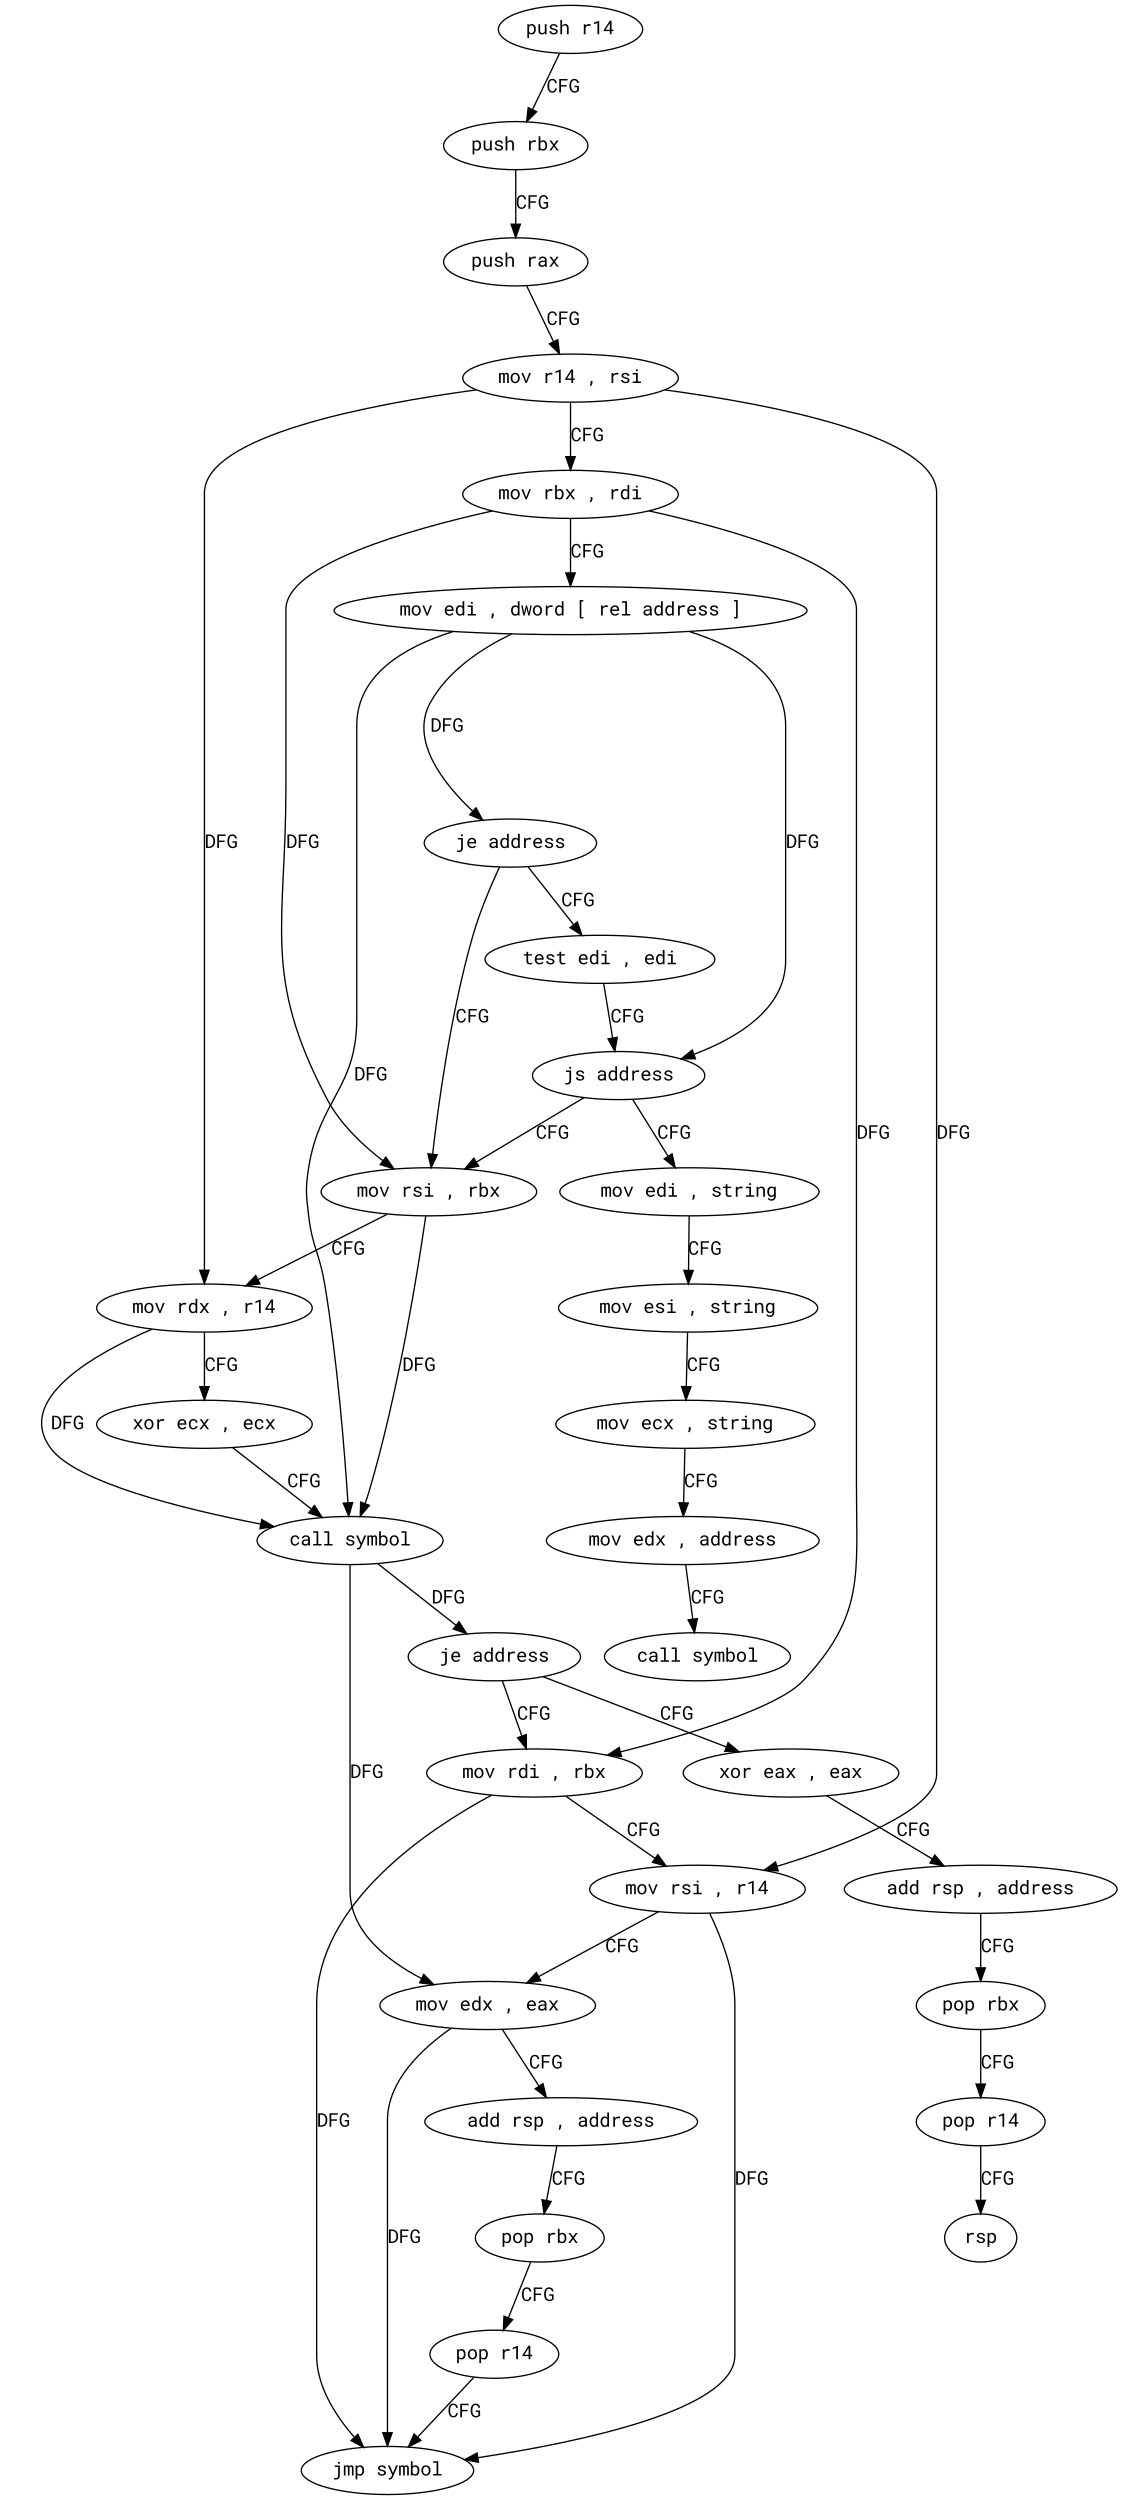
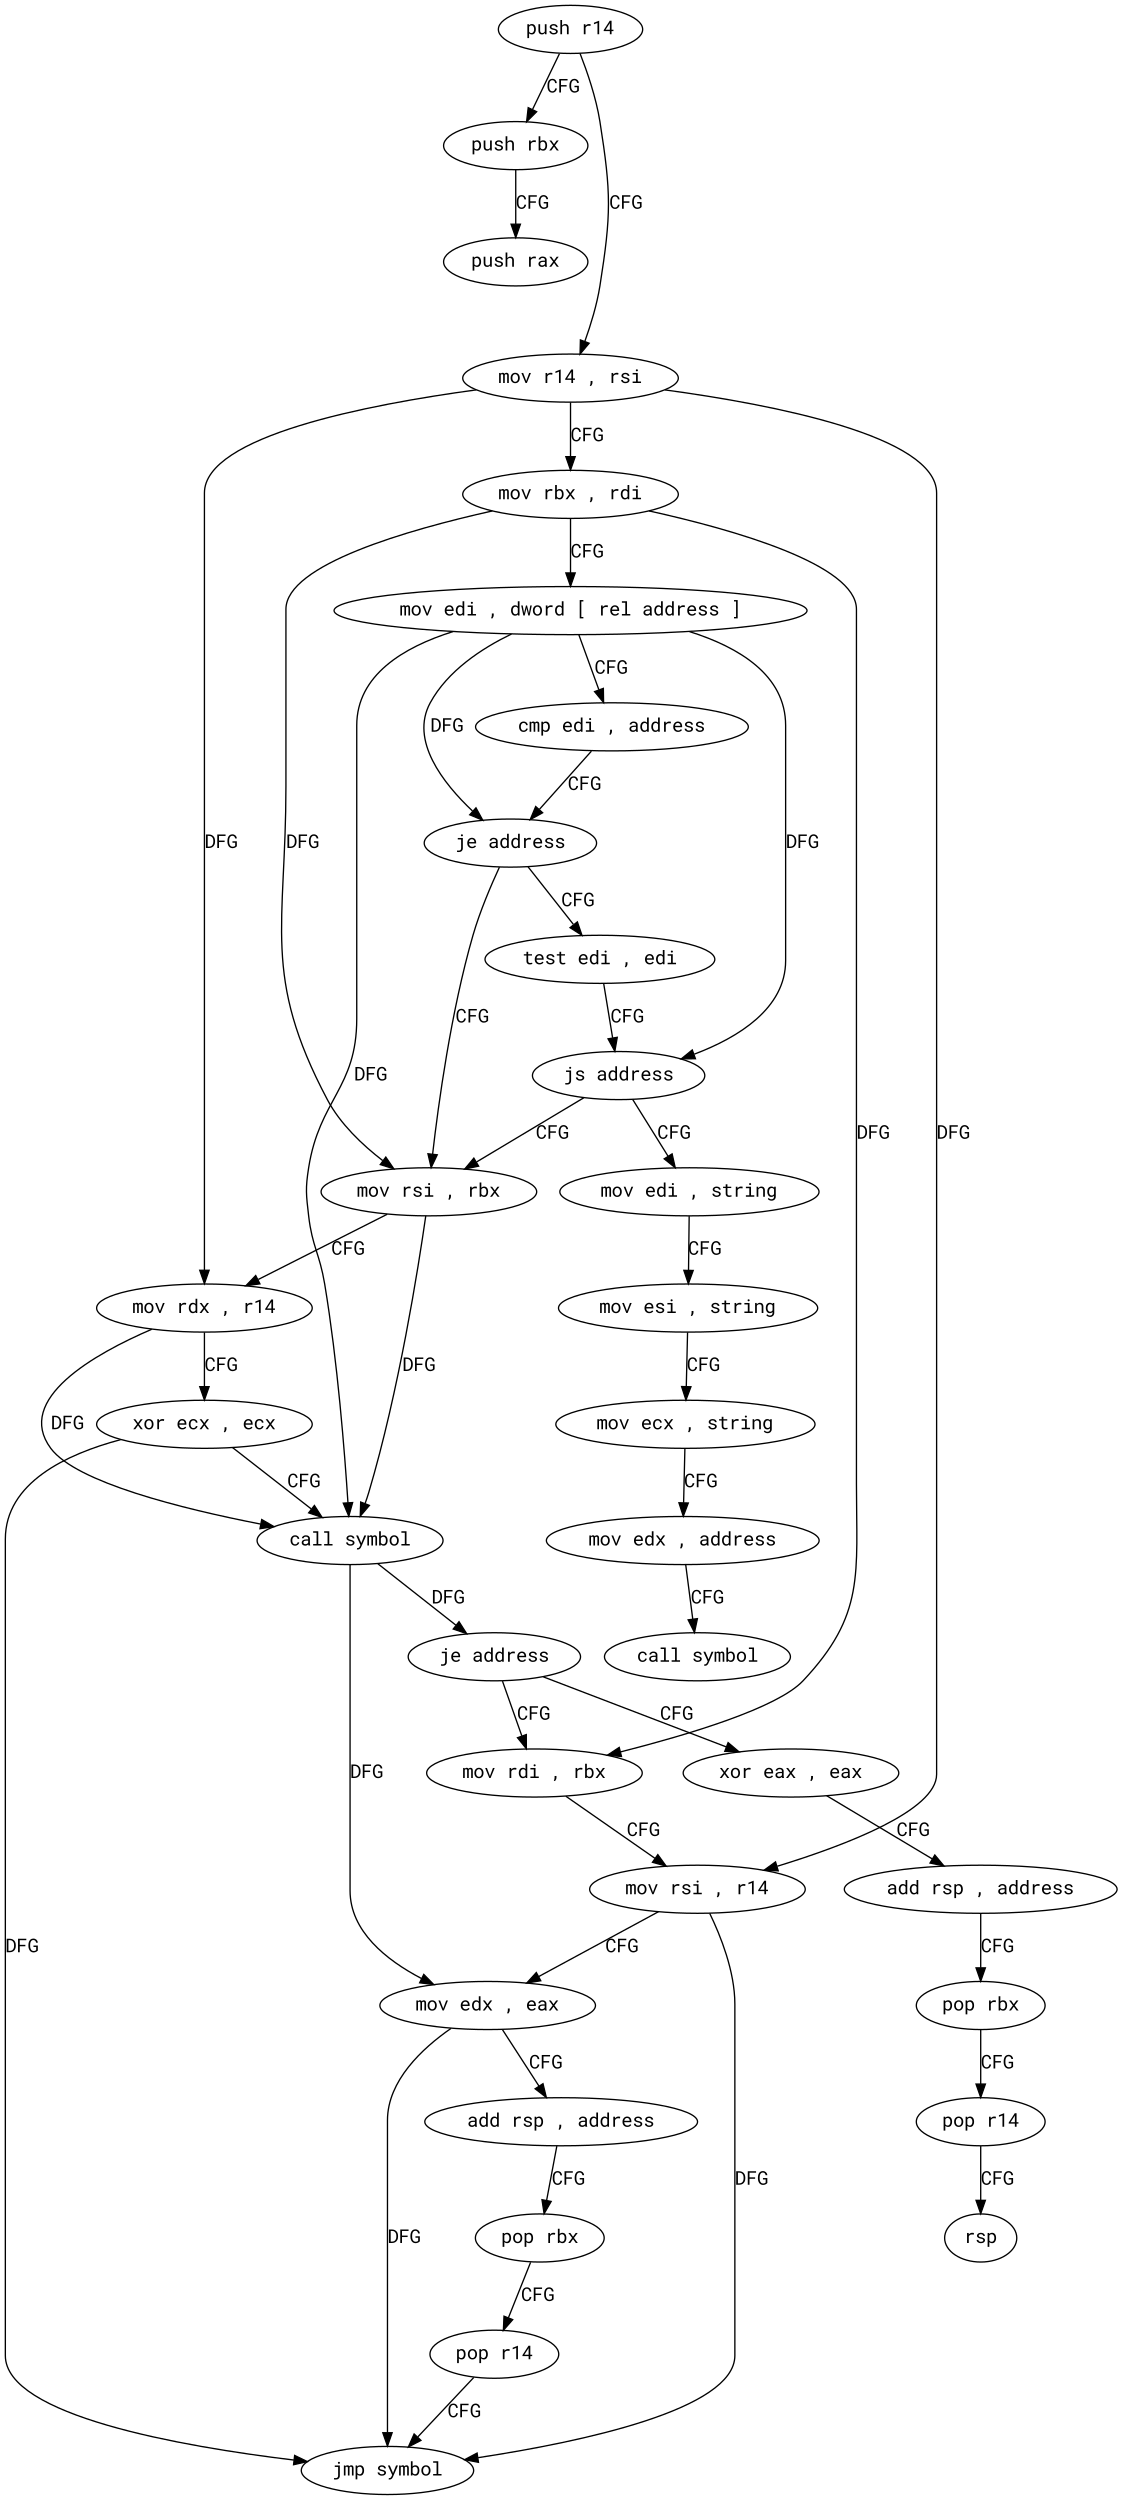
edge "push rax" -> "mov r14 , rsi": now "push r14" -> "mov r14 , rsi"
node "cmp edi , address": added
edge "mov rdi , rbx" -> "jmp symbol": now "xor ecx , ecx" -> "jmp symbol"
